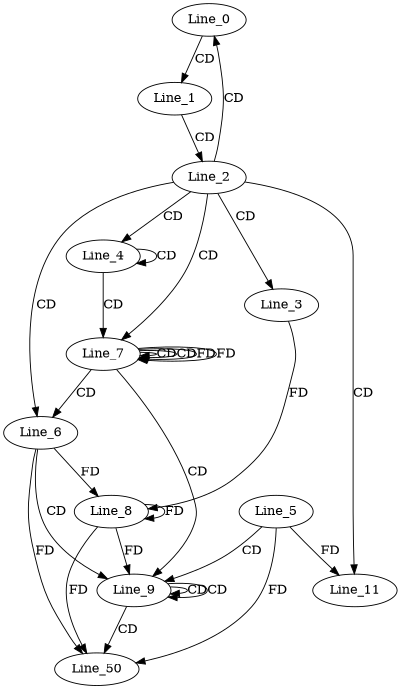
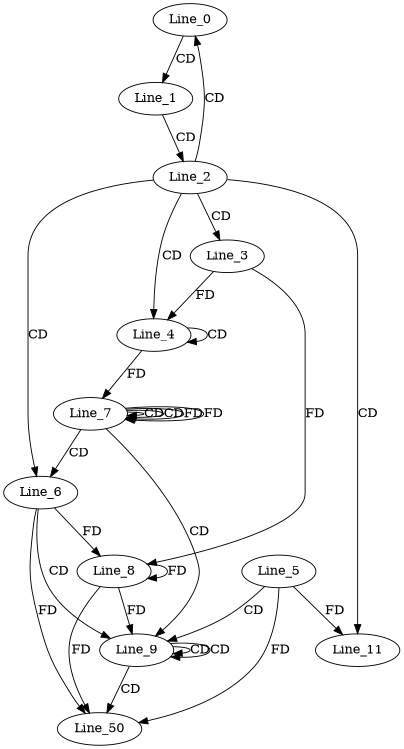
edge "Line_2" -> "Line_7": removed, label "CD"
edge "Line_3" -> "Line_4": added, label "FD"
edge "Line_4" -> "Line_7": label "CD" -> "FD"
